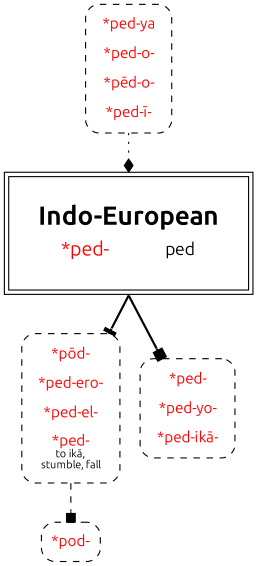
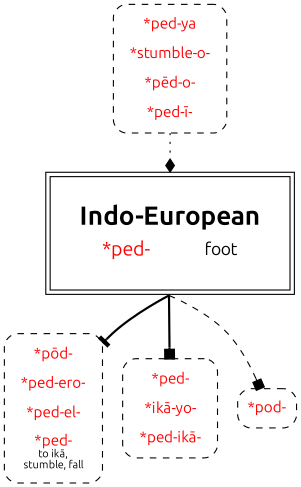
node "*ped-ya": text "*ped-o-" -> "*stumble-o-"
node "Indo-European": text "ped" -> "foot"
node "*ped-": text "*ped-yo-" -> "*ikā-yo-"
edge "*pōd-" -> "*pod-": now "Indo-European" -> "*pod-"
